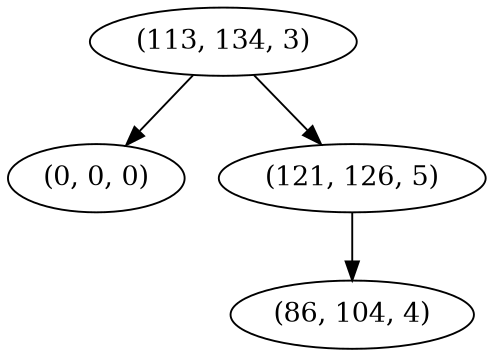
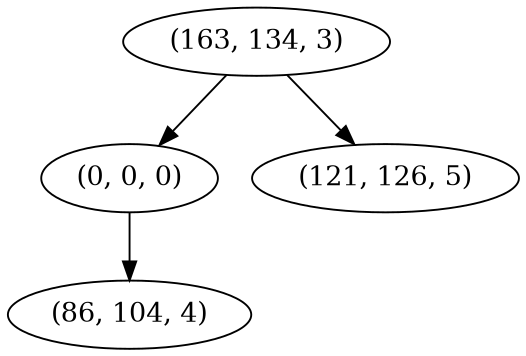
node "(113, 134, 3)": label "(113, 134, 3)" -> "(163, 134, 3)"
edge "(121, 126, 5)" -> "(86, 104, 4)": now "(0, 0, 0)" -> "(86, 104, 4)"
